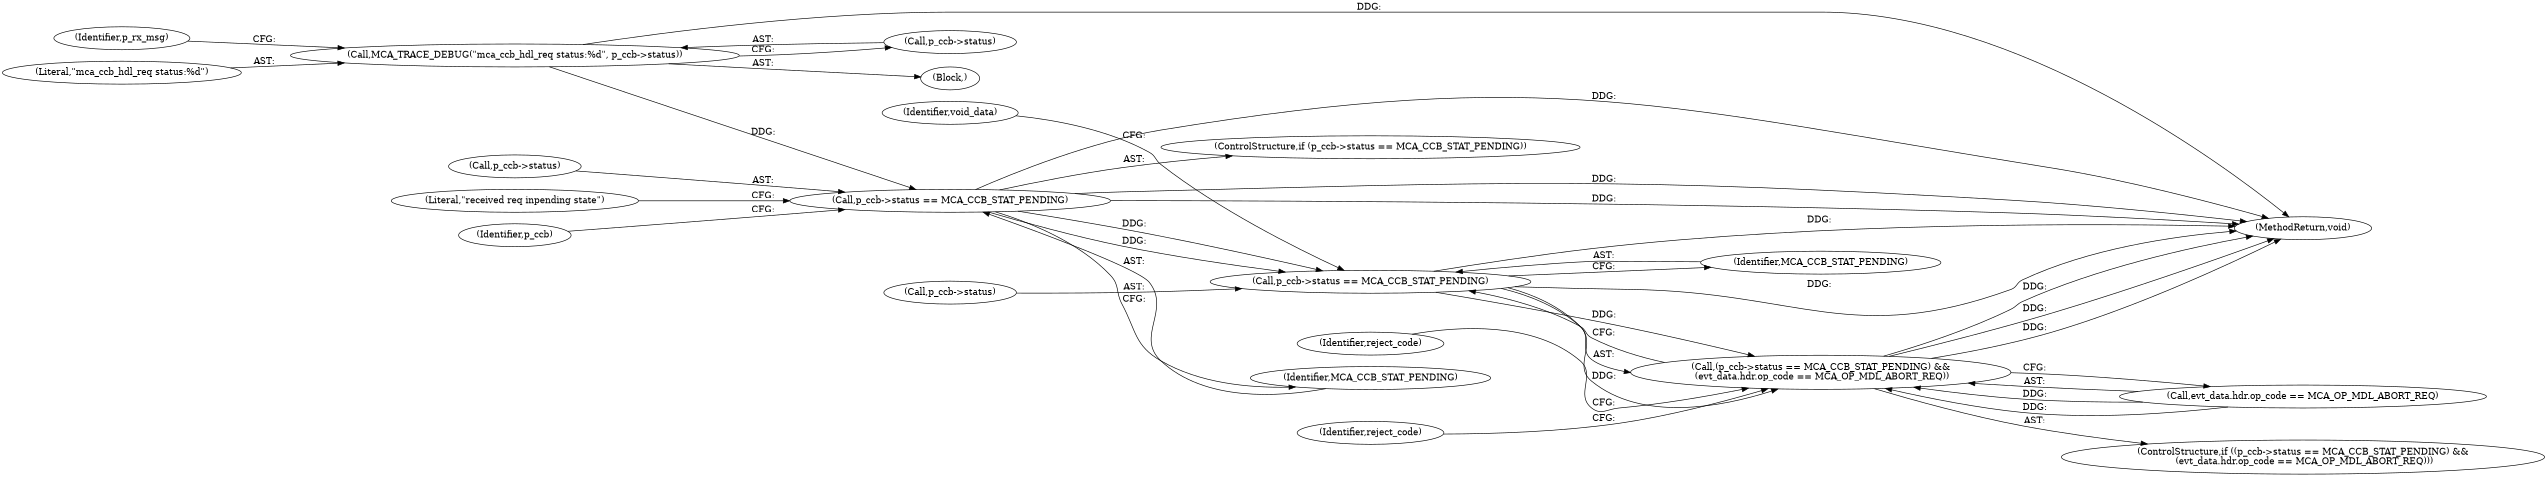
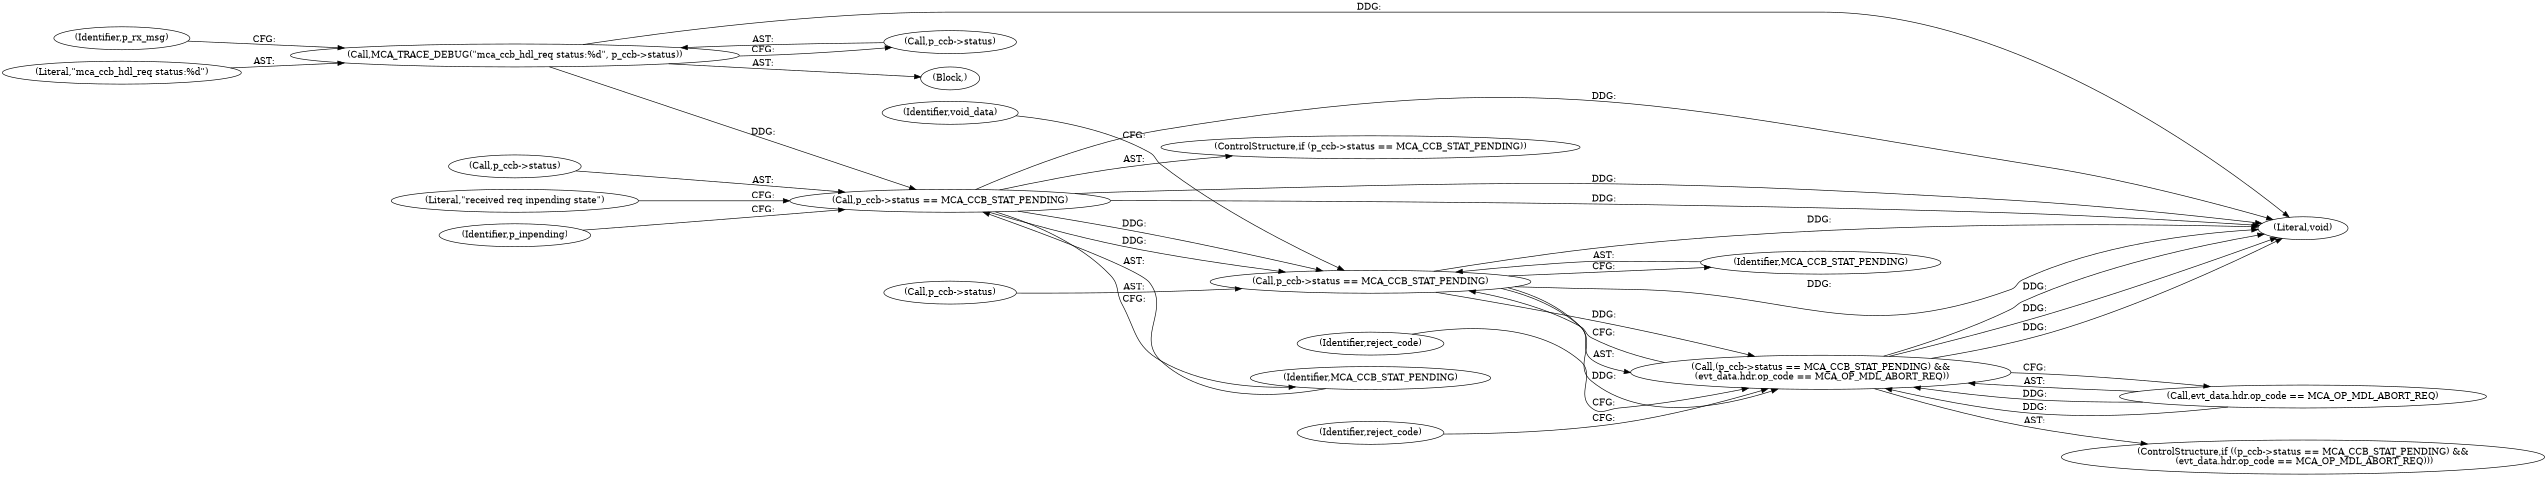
node "(MethodReturn,void)": label "(MethodReturn,void)" -> "(Literal,void)"
node "(Identifier,p_ccb)": label "(Identifier,p_ccb)" -> "(Identifier,p_inpending)"
